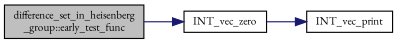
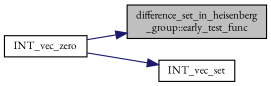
edge "difference_set_in_heisenberg _group::early_test_func" -> "INT_vec_zero": reversed
node "INT_vec_print": label "INT_vec_print" -> "INT_vec_set"
